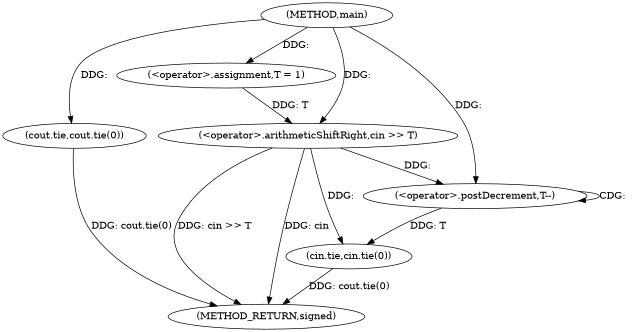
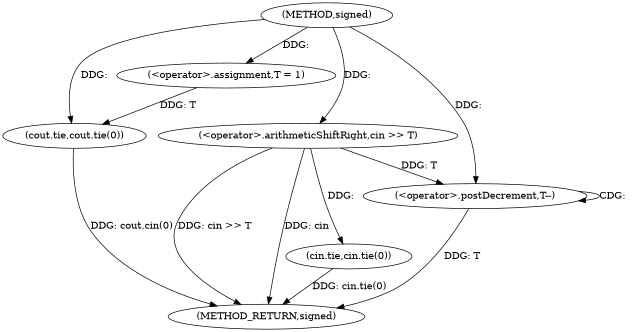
node "(METHOD,main)": label "(METHOD,main)" -> "(METHOD,signed)"
edge "(<operator>.assignment,T = 1)" -> "(<operator>.arithmeticShiftRight,cin >> T)": now "(<operator>.assignment,T = 1)" -> "(cout.tie,cout.tie(0))"
edge "(<operator>.arithmeticShiftRight,cin >> T)" -> "(<operator>.postDecrement,T--)": label "DDG: " -> "DDG: T"
edge "(<operator>.postDecrement,T--)" -> "(cin.tie,cin.tie(0))": now "(<operator>.postDecrement,T--)" -> "(METHOD_RETURN,signed)"
edge "(cout.tie,cout.tie(0))" -> "(METHOD_RETURN,signed)": label "DDG: cout.tie(0)" -> "DDG: cout.cin(0)"
edge "(cin.tie,cin.tie(0))" -> "(METHOD_RETURN,signed)": label "DDG: cout.tie(0)" -> "DDG: cin.tie(0)"
